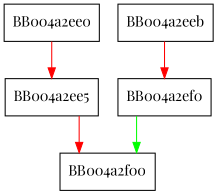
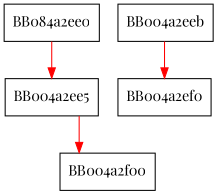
node "BB004a2ee0": label "BB004a2ee0" -> "BB084a2ee0"
edge "BB004a2ef0" -> "BB004a2f00": removed
